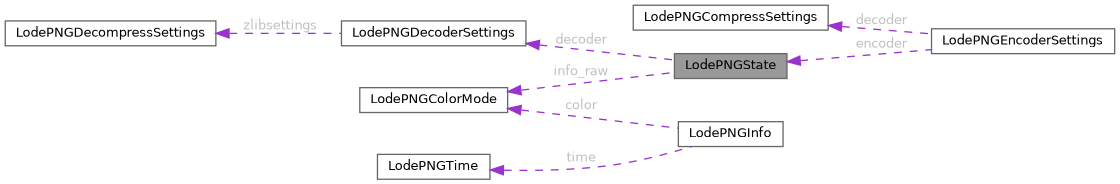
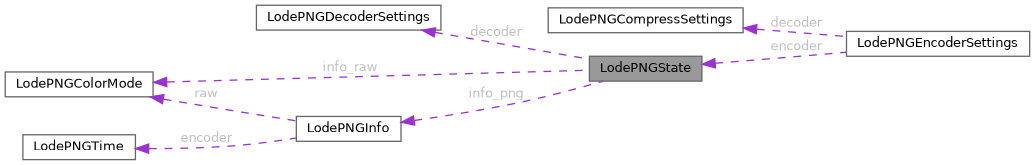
node "LodePNGDecompressSettings": removed
edge "LodePNGState" -> "LodePNGInfo": added, label "info_png"
edge "LodePNGInfo" -> "LodePNGColorMode": label " color" -> " raw"
edge "LodePNGInfo" -> "LodePNGTime": label " time" -> " encoder"
